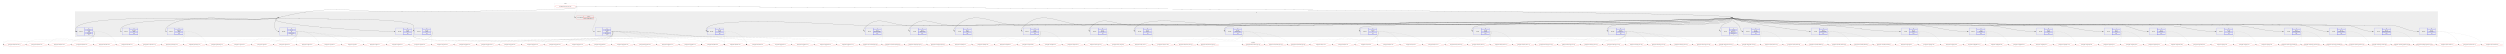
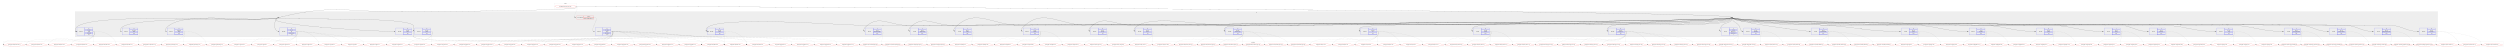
node "portage://ros-meta/common_msgs-1.12.5": added
